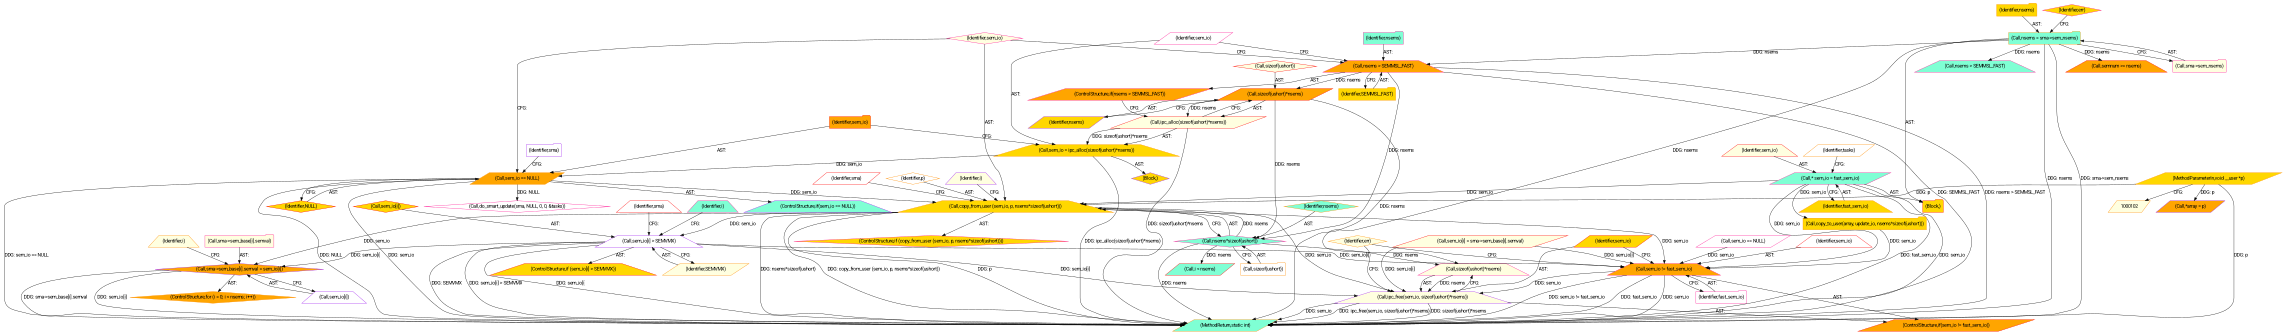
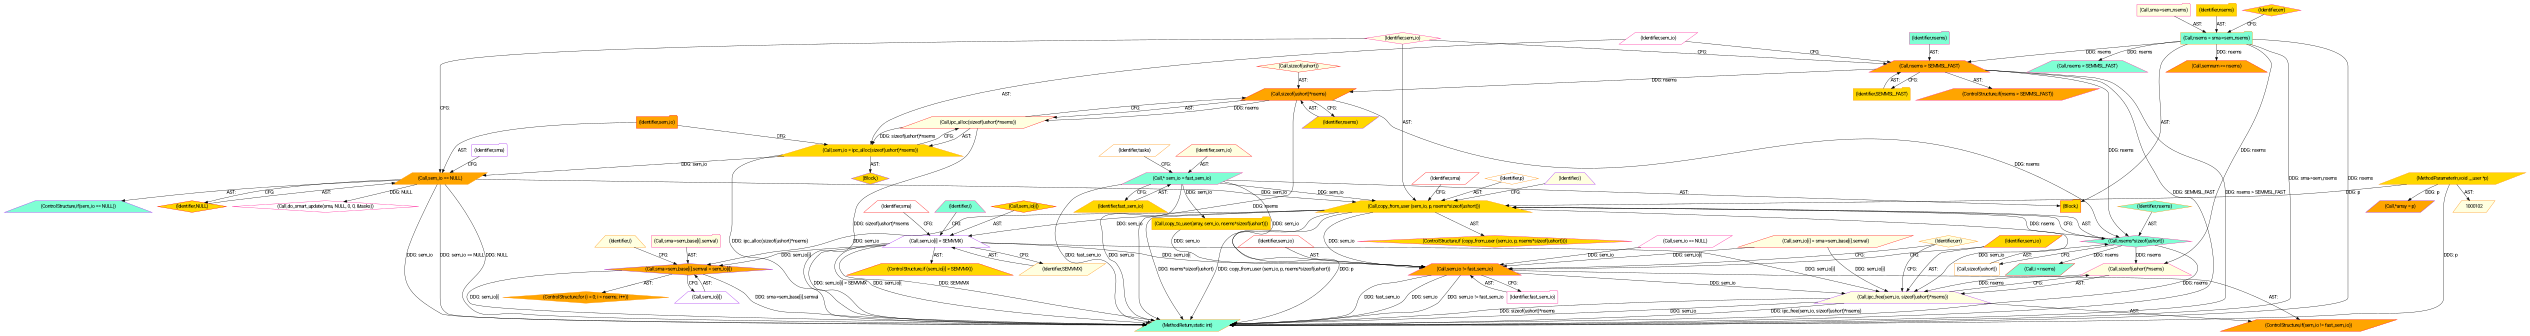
edge "(Call,nsems = sma->sem_nsems)" -> "(Call,sma->sem_nsems)": removed, label "CFG:"
edge "(ControlStructure,if(nsems > SEMMSL_FAST))" -> "(Call,ipc_alloc(sizeof(ushort)*nsems))": now "(Call,sem_io = ipc_alloc(sizeof(ushort)*nsems))" -> "(Call,ipc_alloc(sizeof(ushort)*nsems))"
edge "(MethodParameterIn,void __user *p)" -> "1000102": label "CFG: " -> "AST: "
node "(Call,copy_to_user(array, update_io, nsems*sizeof(ushort)))": label "(Call,copy_to_user(array, update_io, nsems*sizeof(ushort)))" -> "(Call,copy_to_user(array, sem_io, nsems*sizeof(ushort)))"
